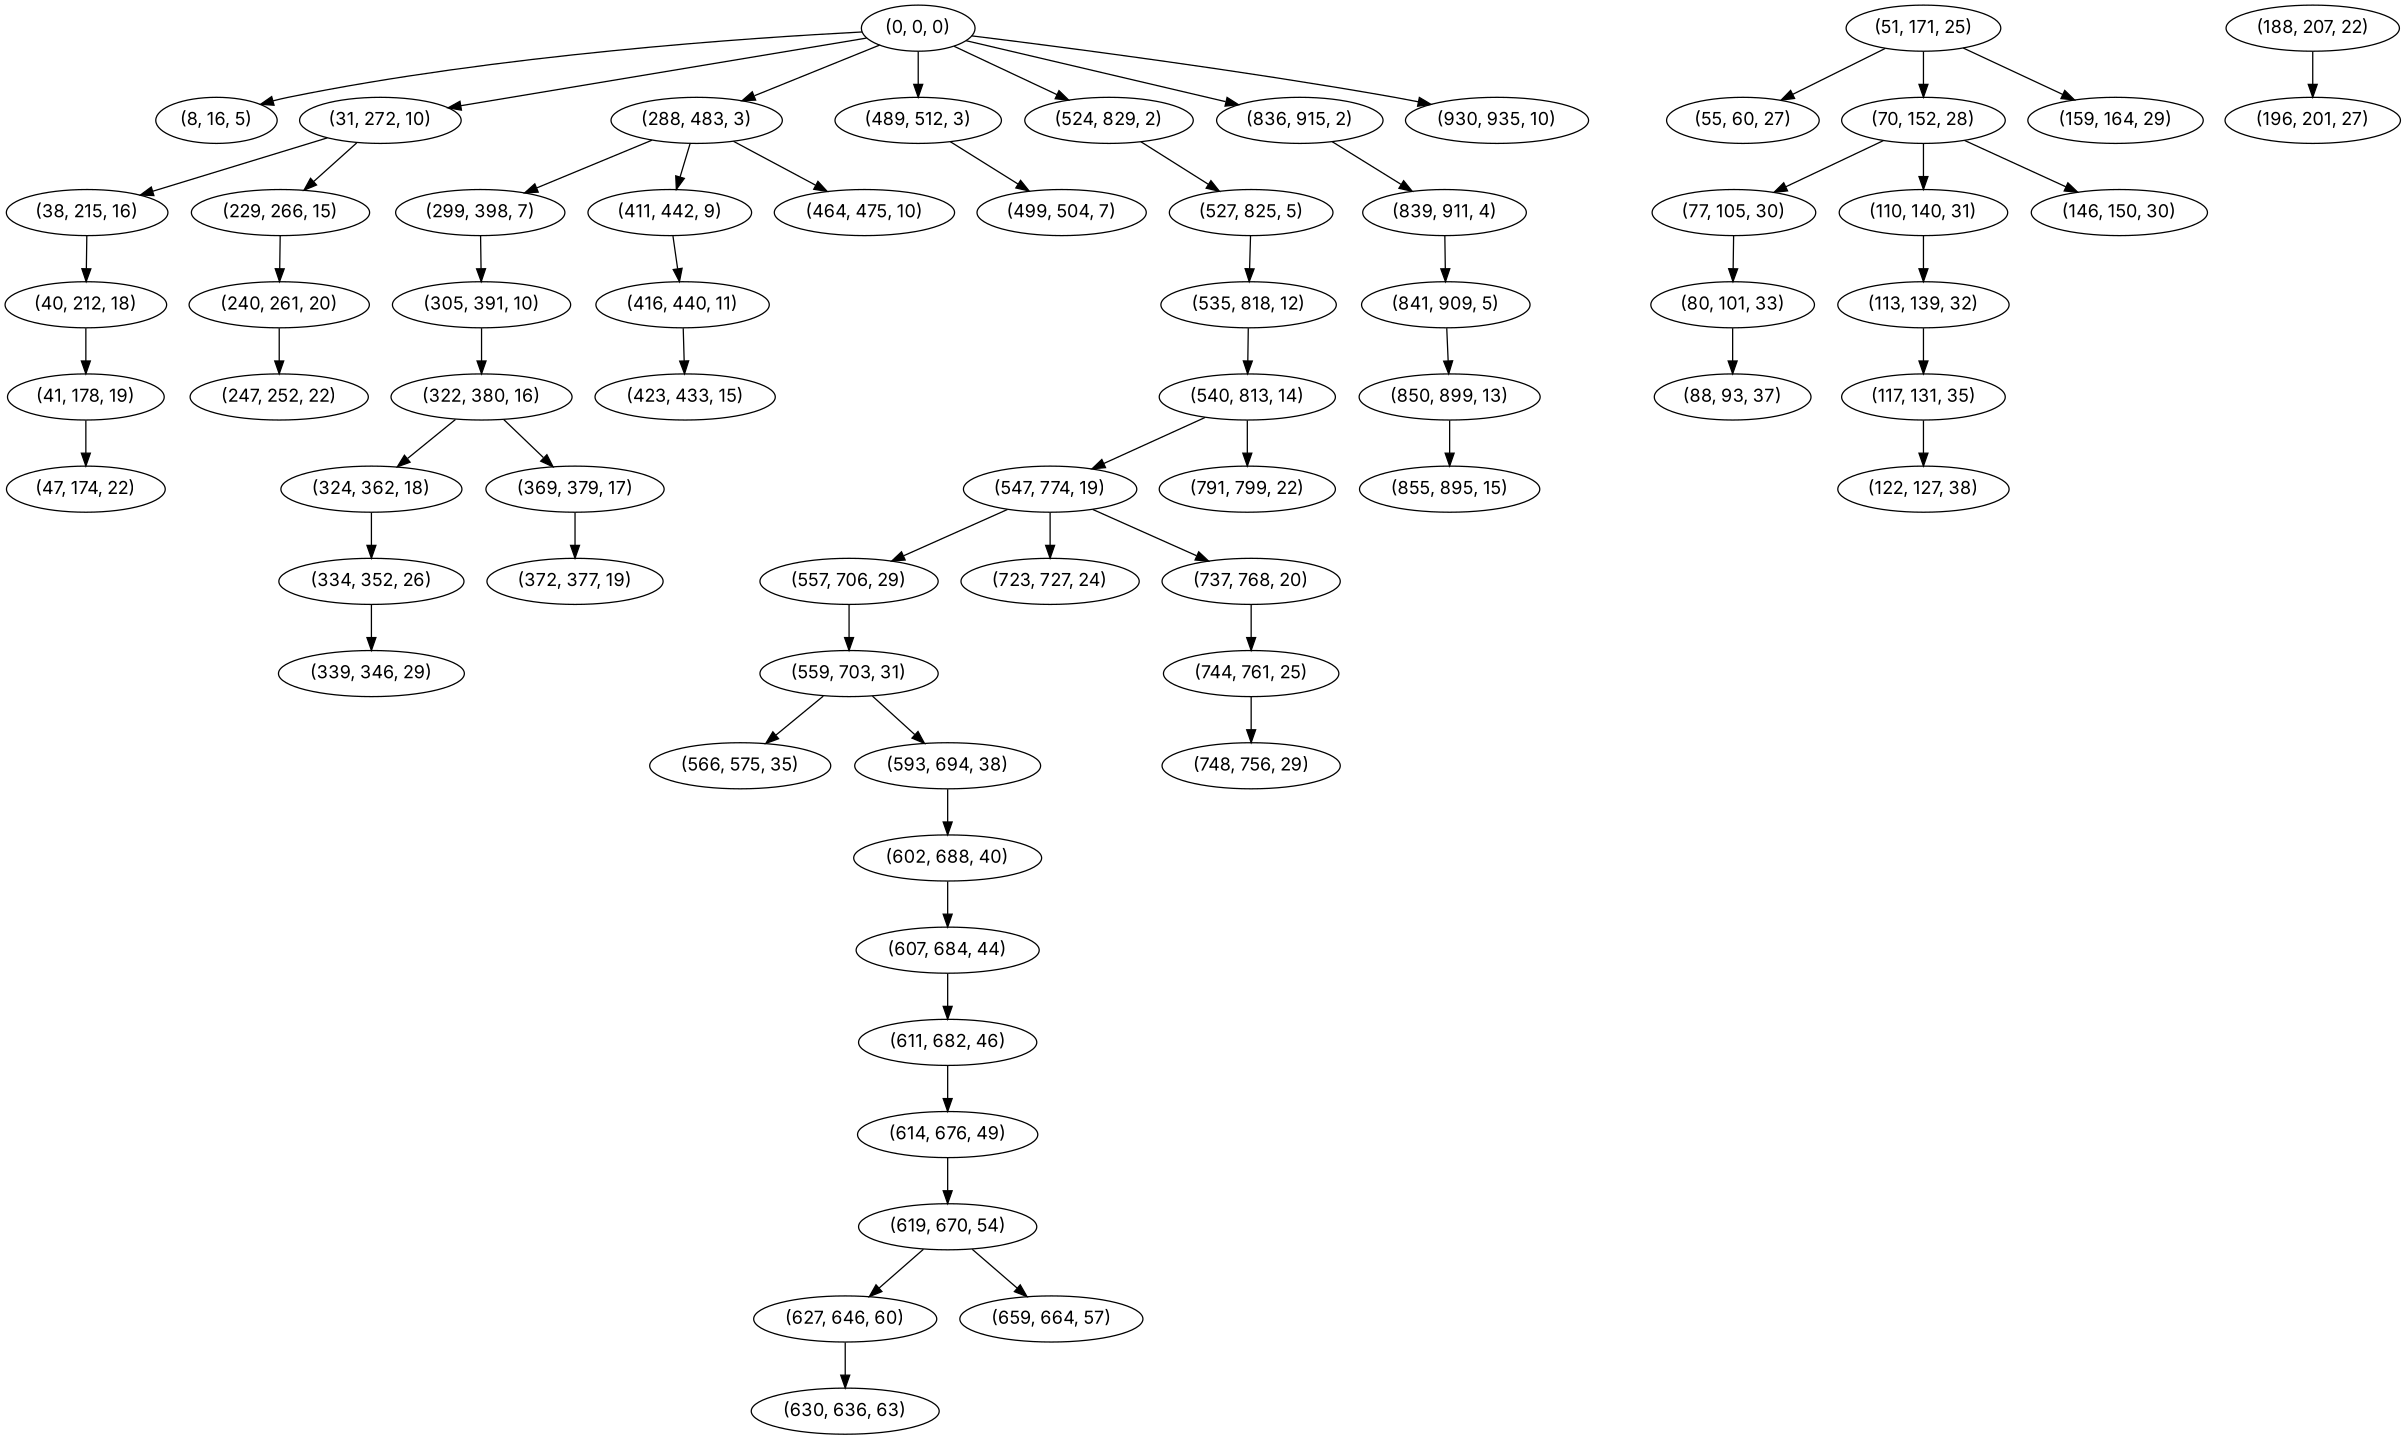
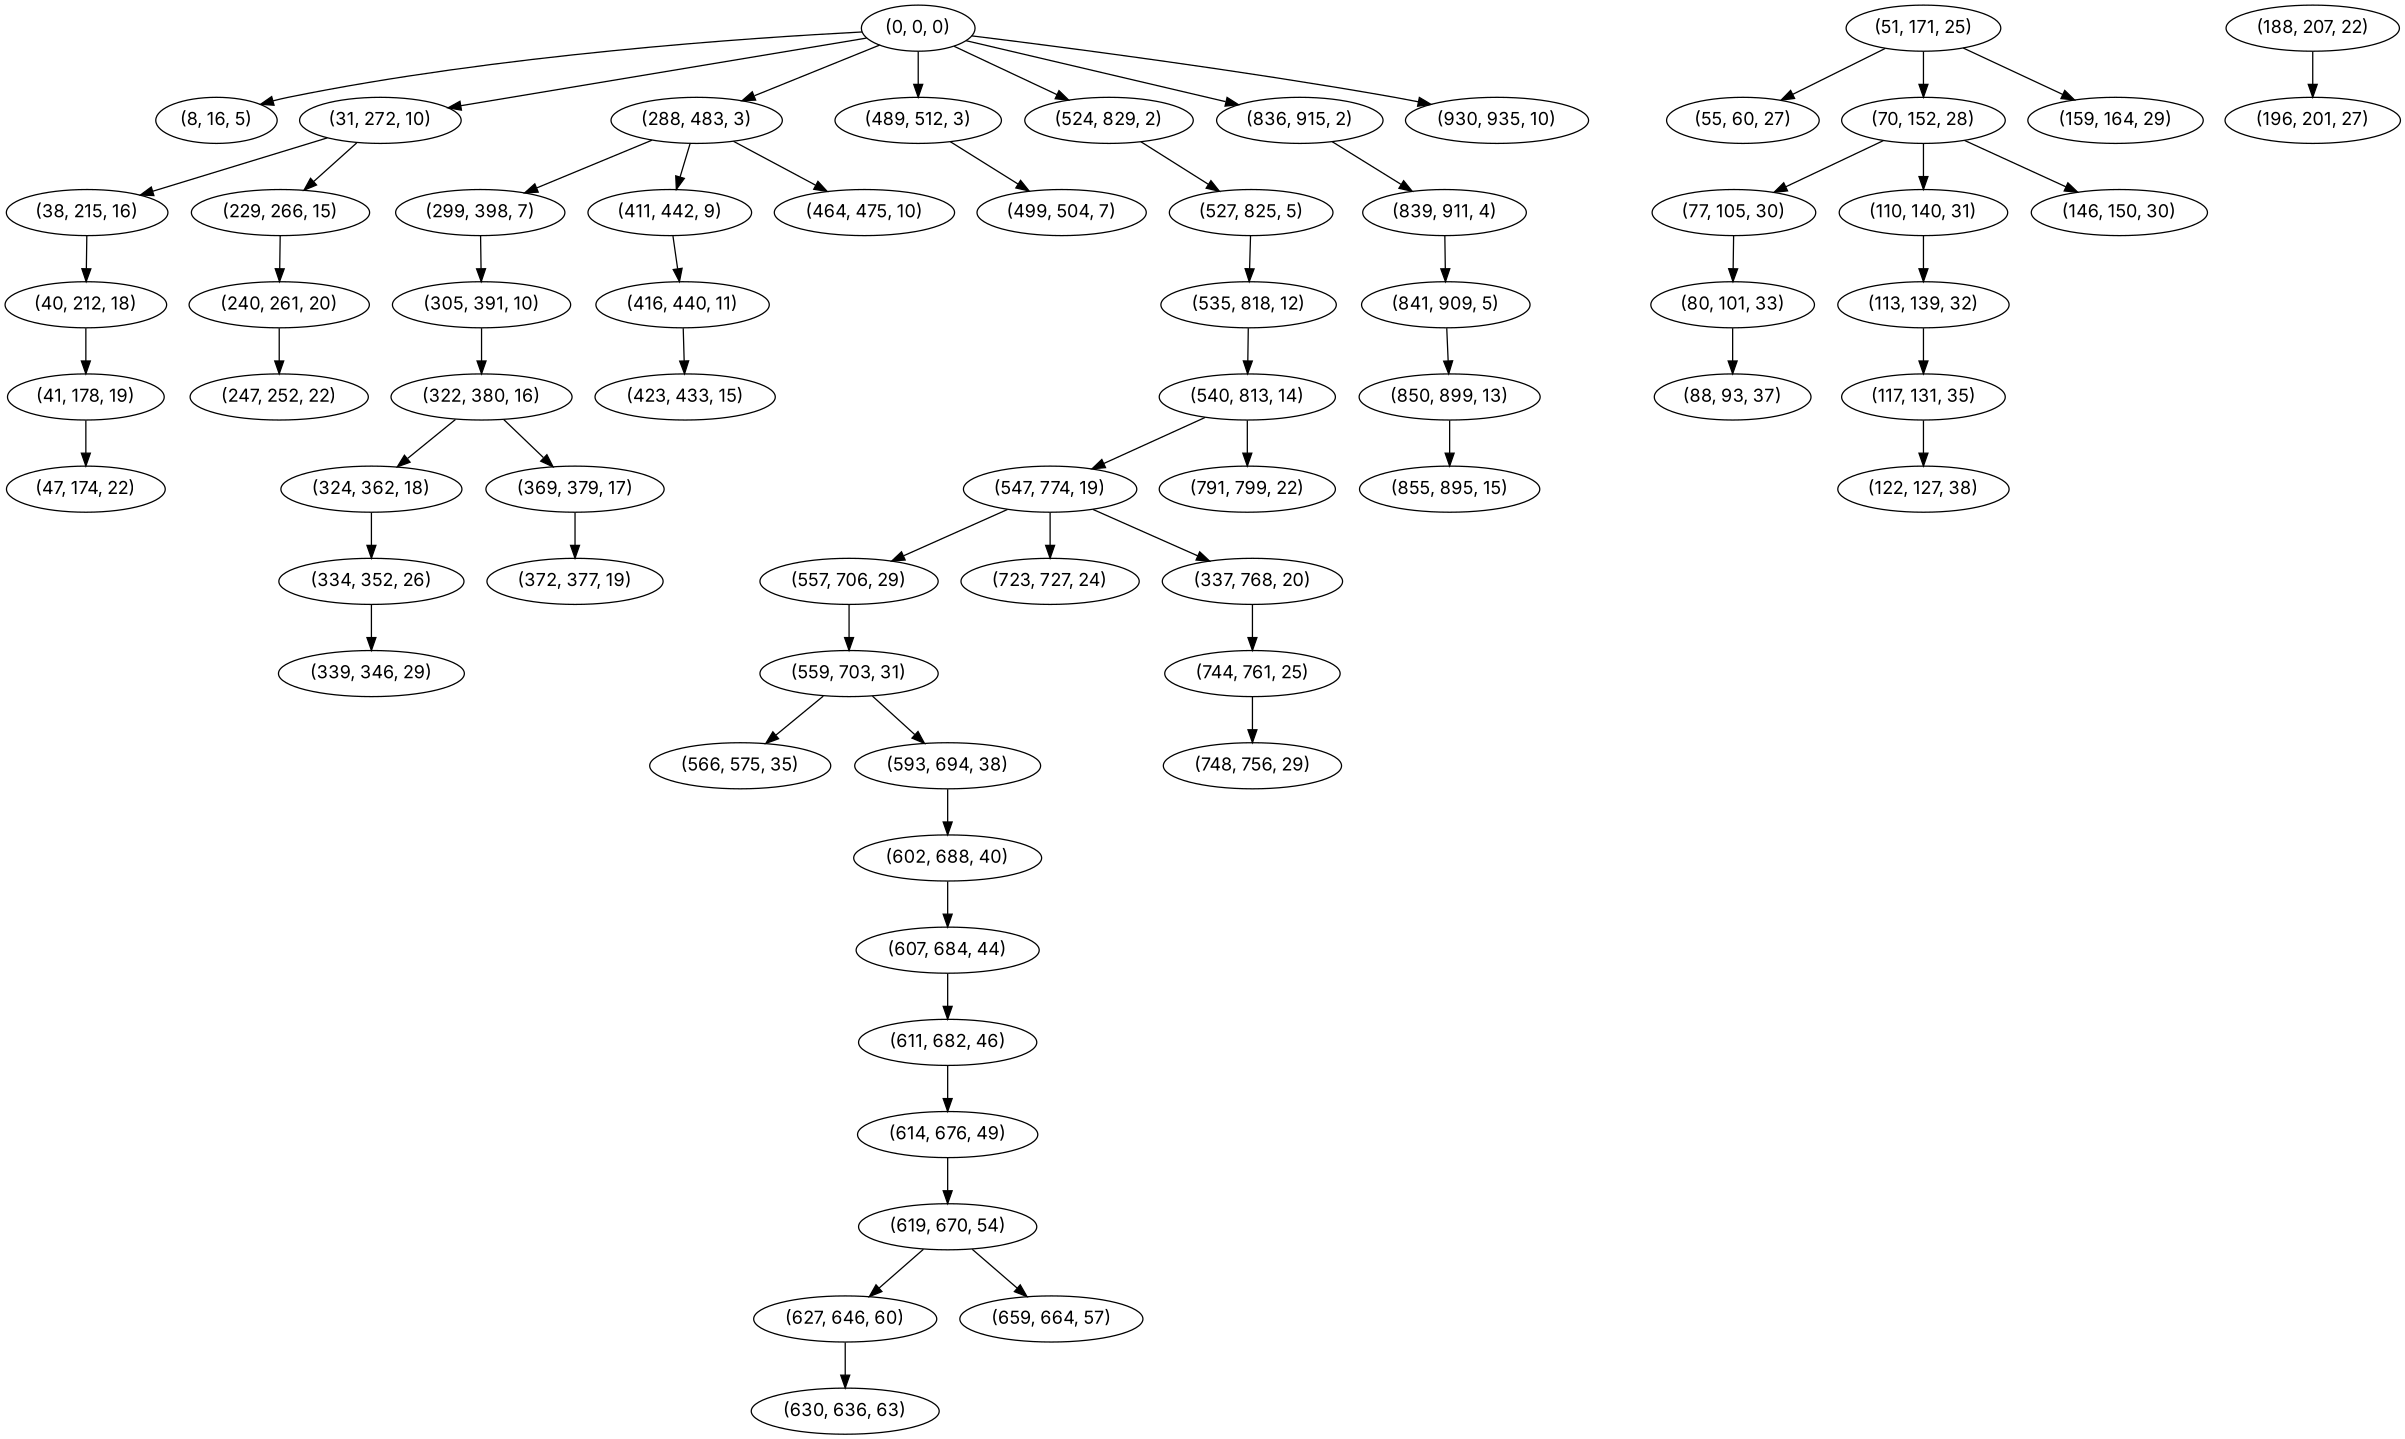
node "(737, 768, 20)": label "(737, 768, 20)" -> "(337, 768, 20)"
